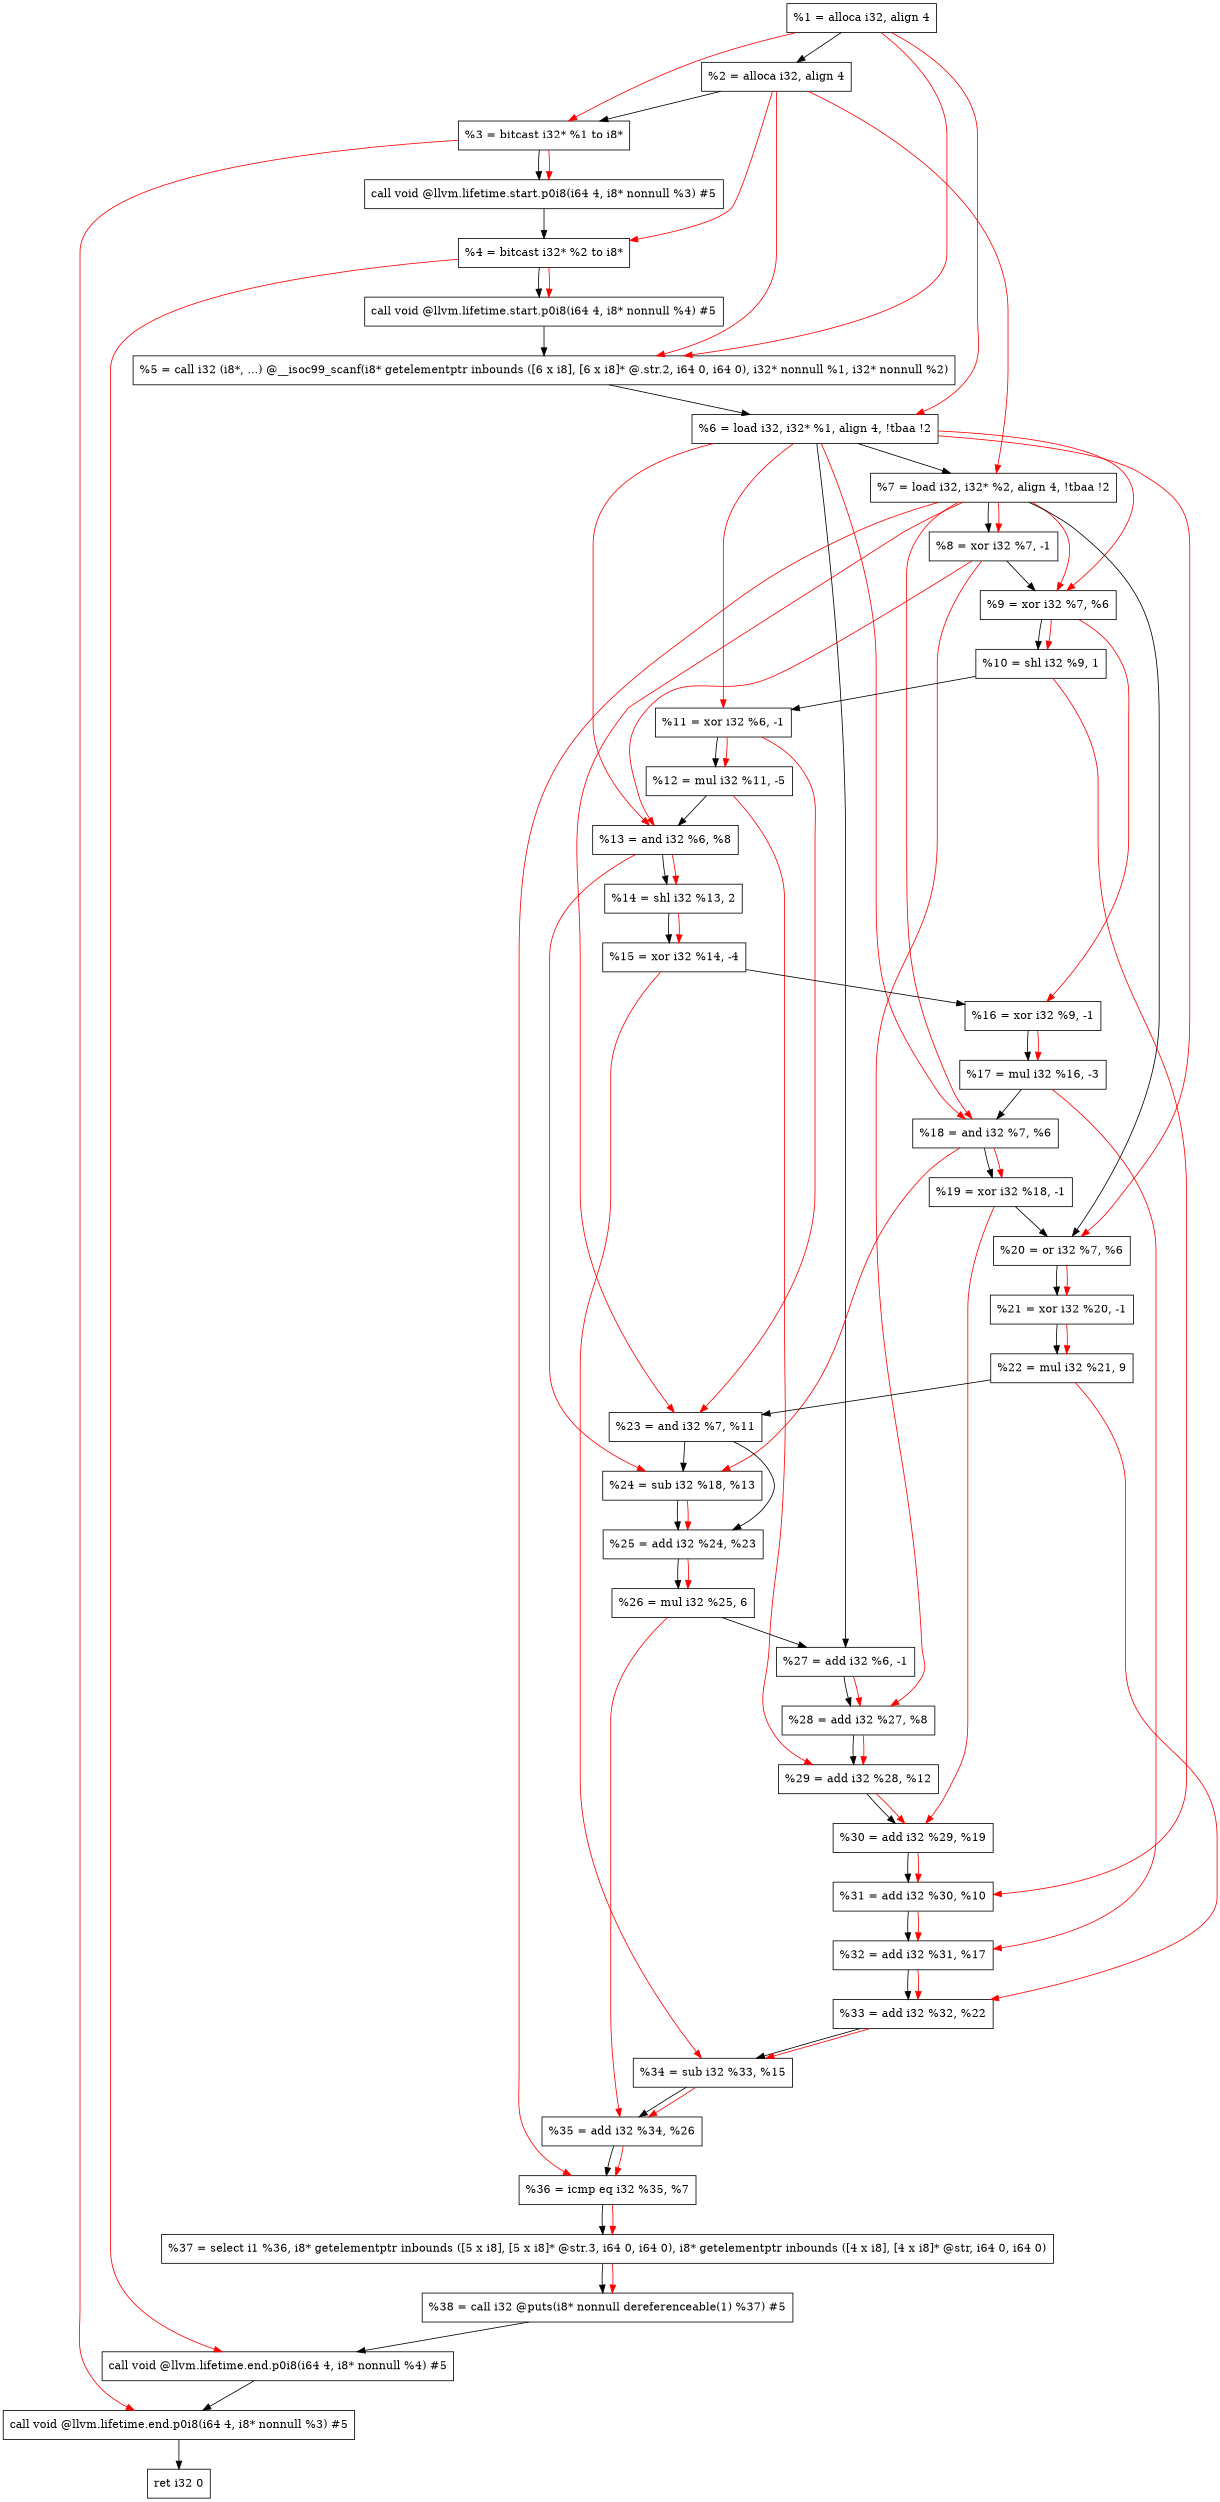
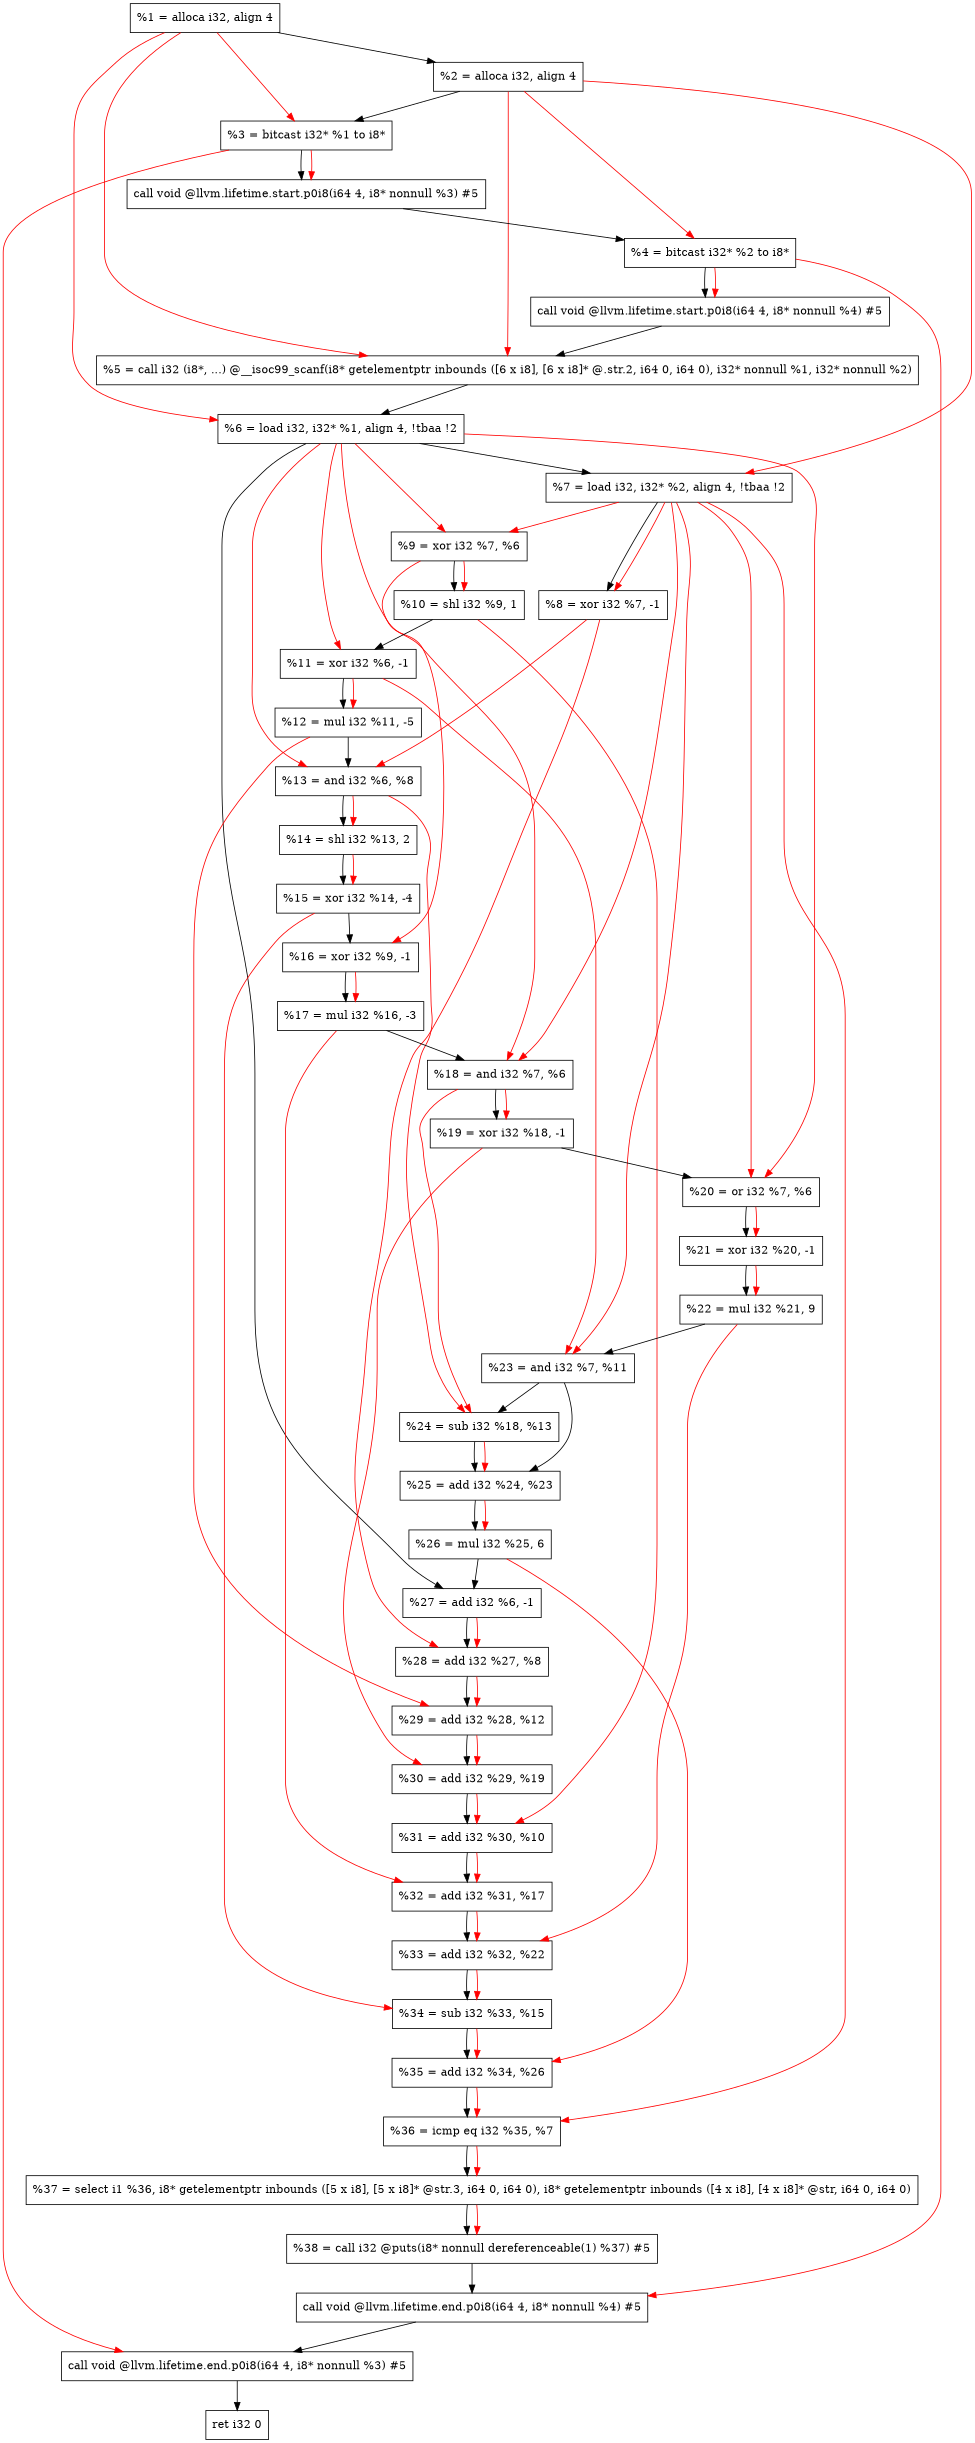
edge "%8 = xor i32 %7, -1" -> "%9 = xor i32 %7, %6": removed
edge "%7 = load i32, i32* %2, align 4, !tbaa !2" -> "%20 = or i32 %7, %6": color black -> red
